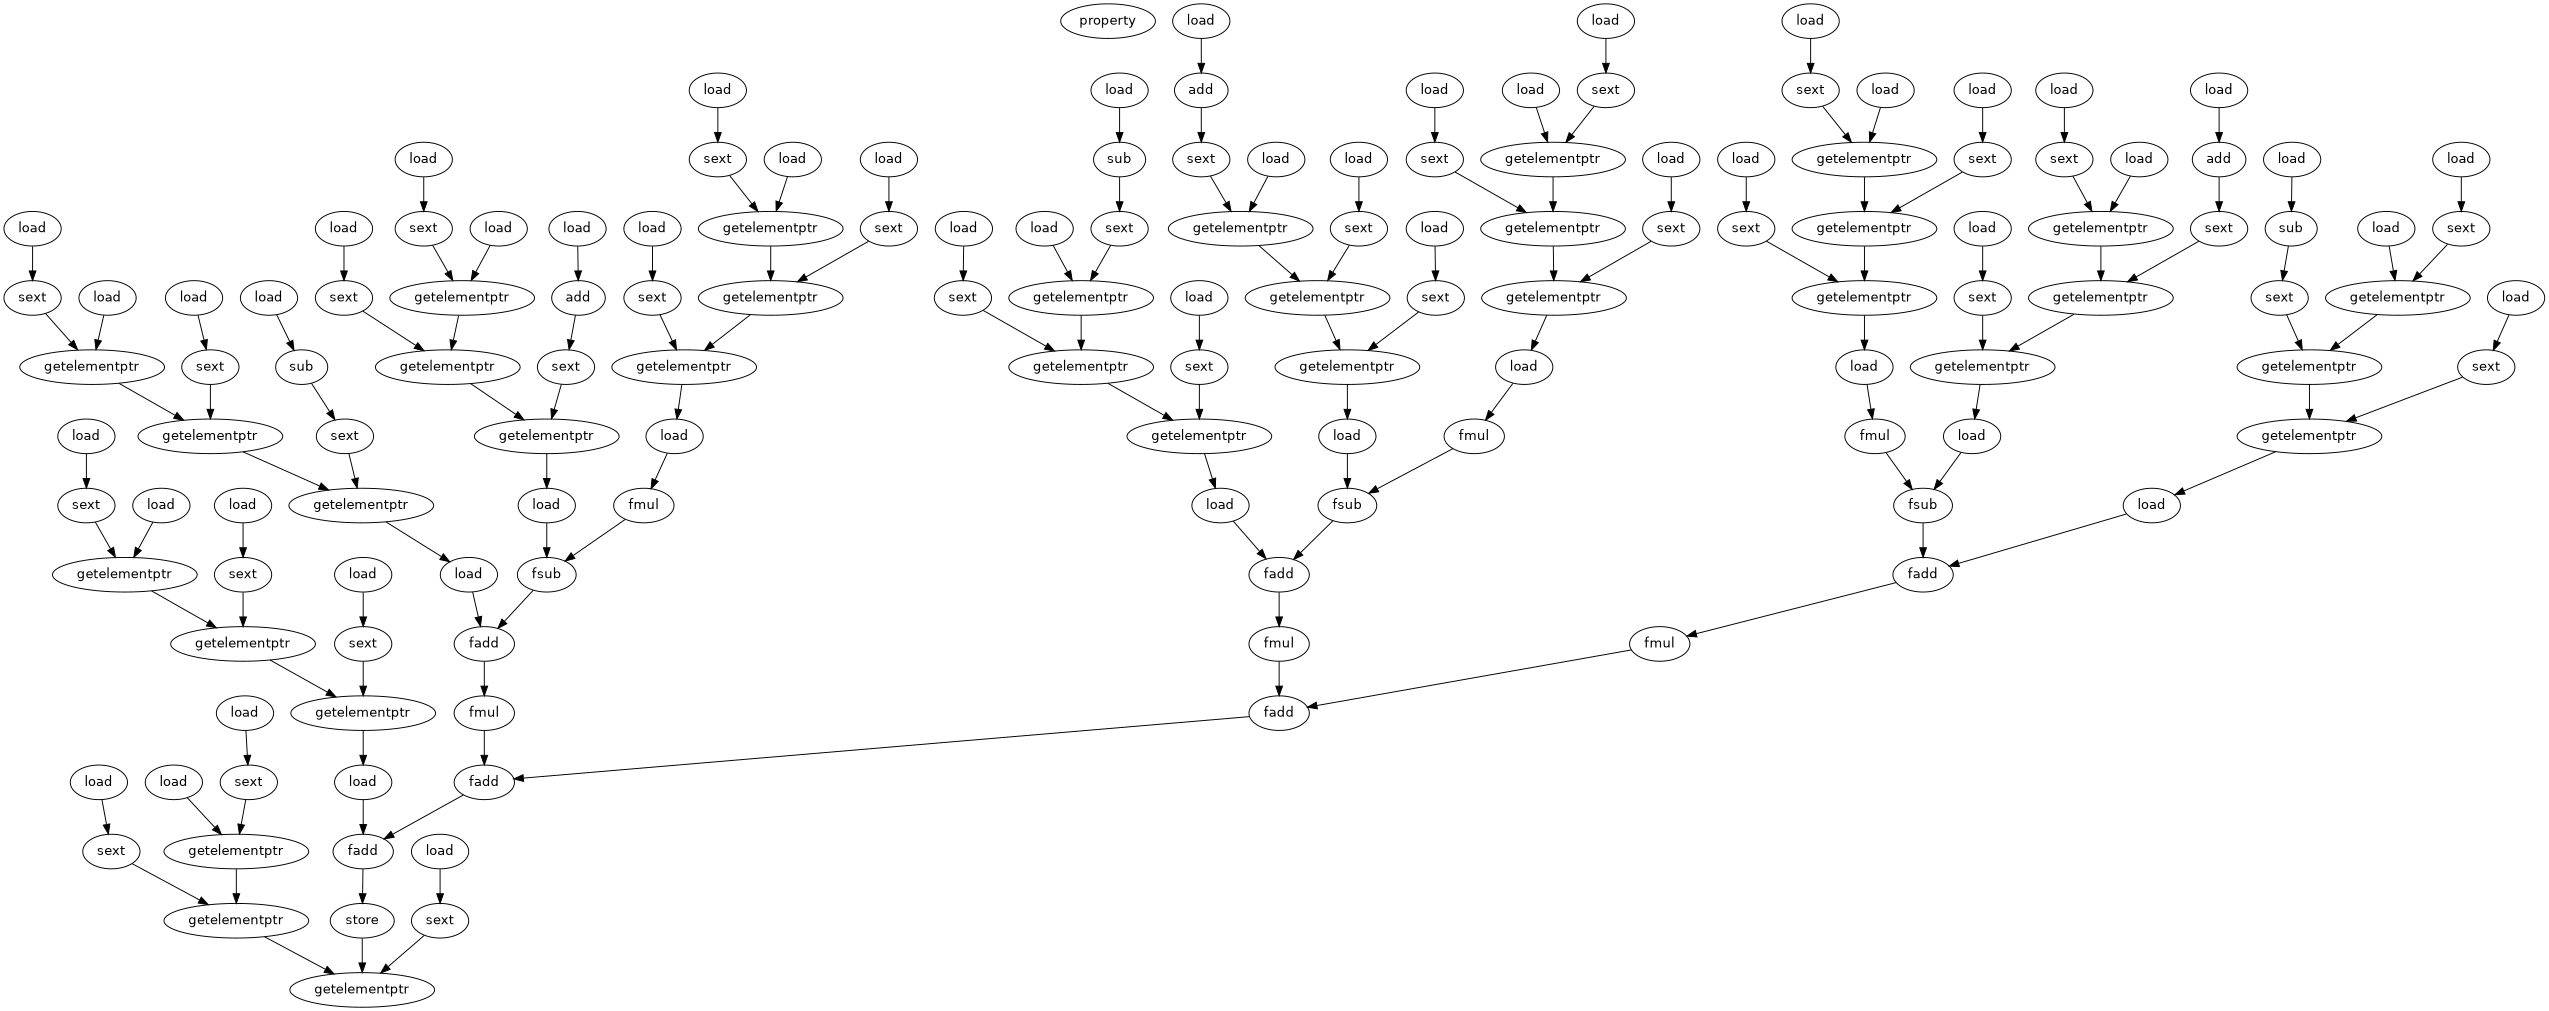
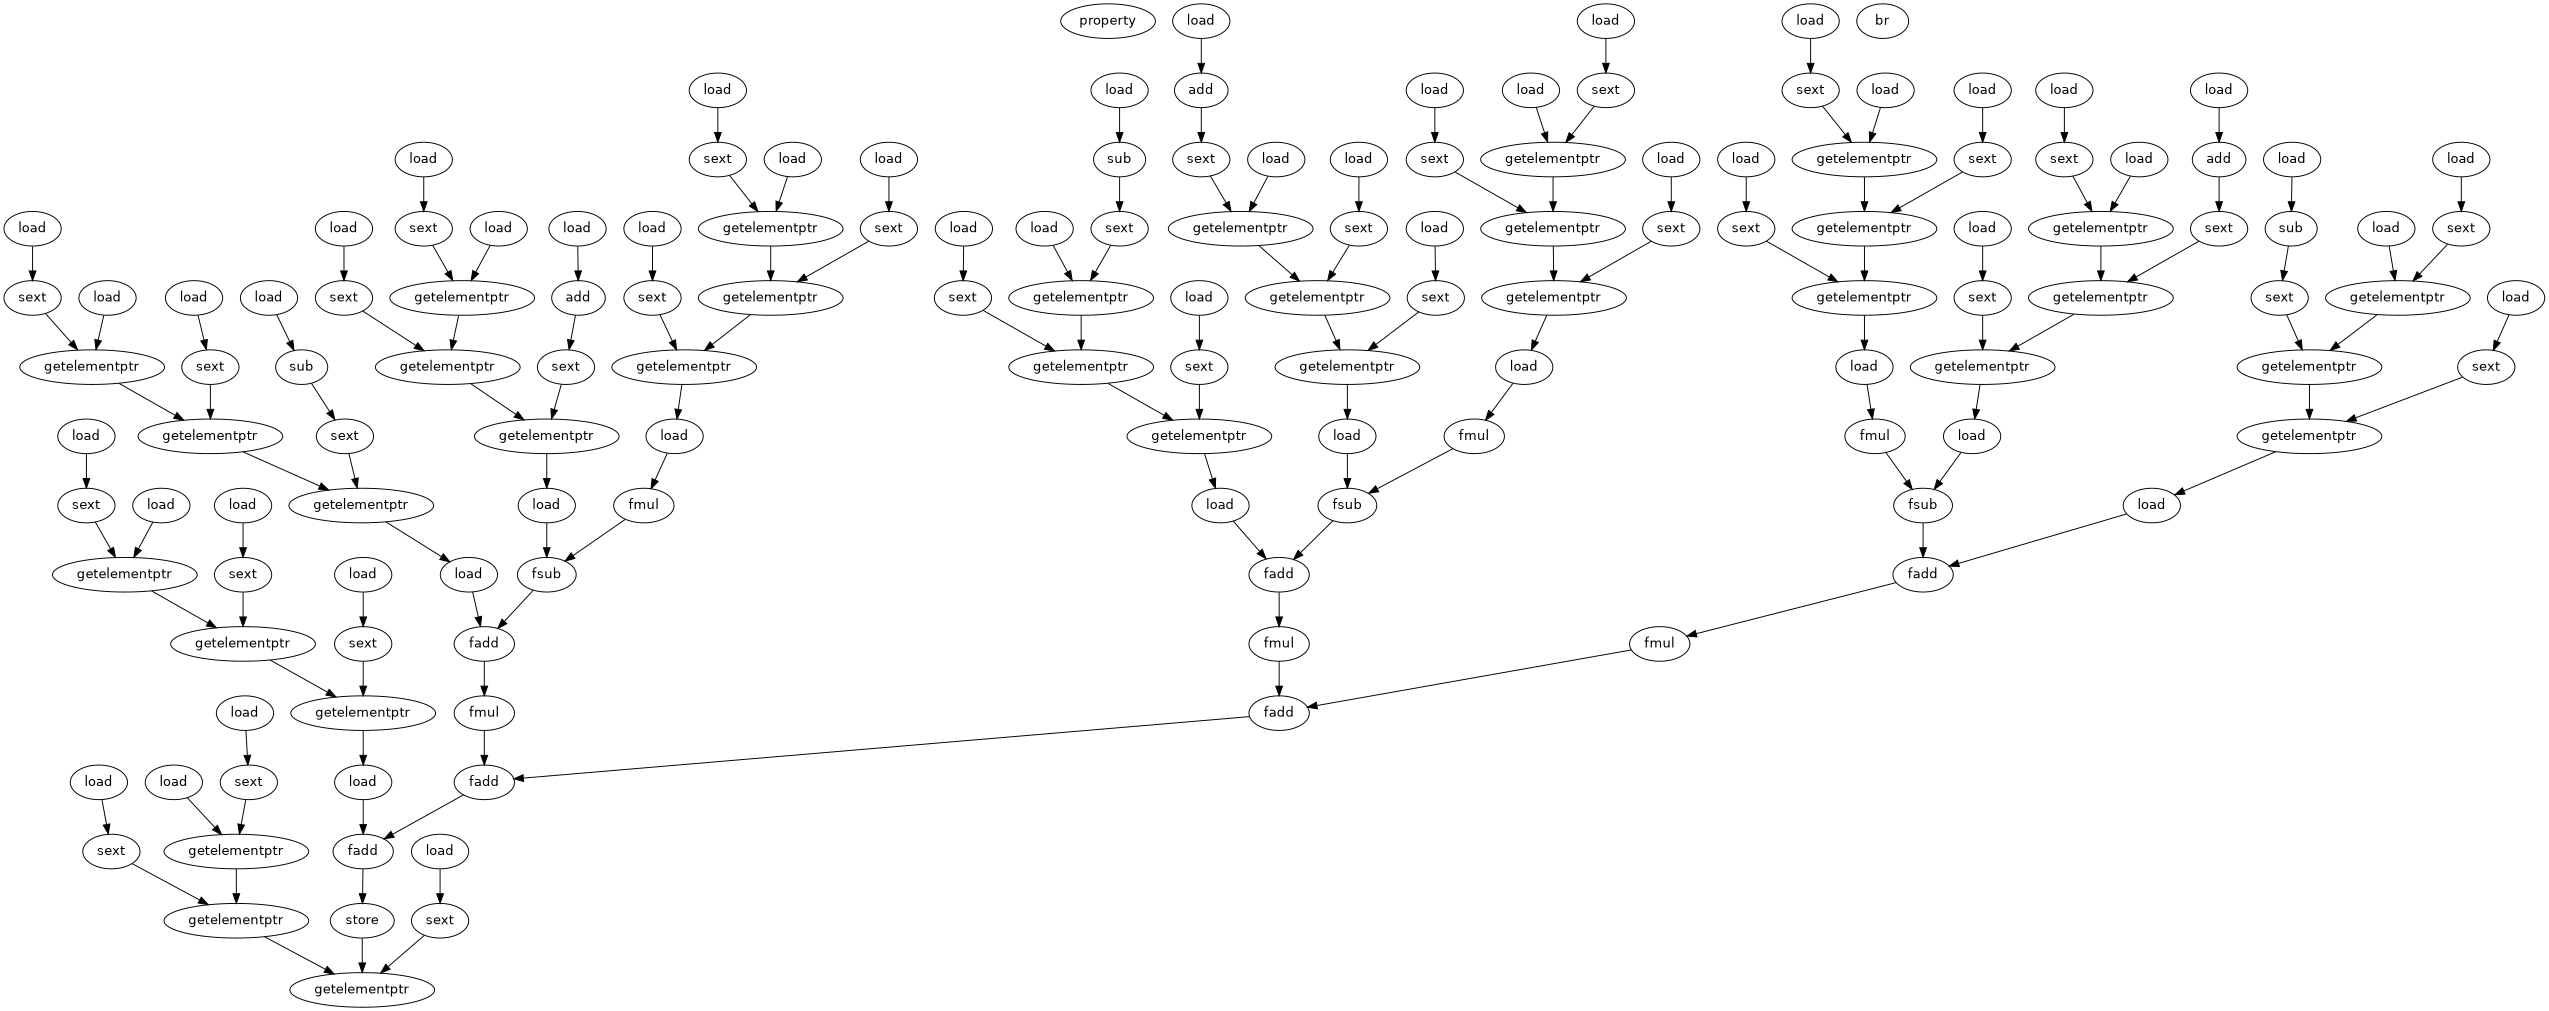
node "br": added
